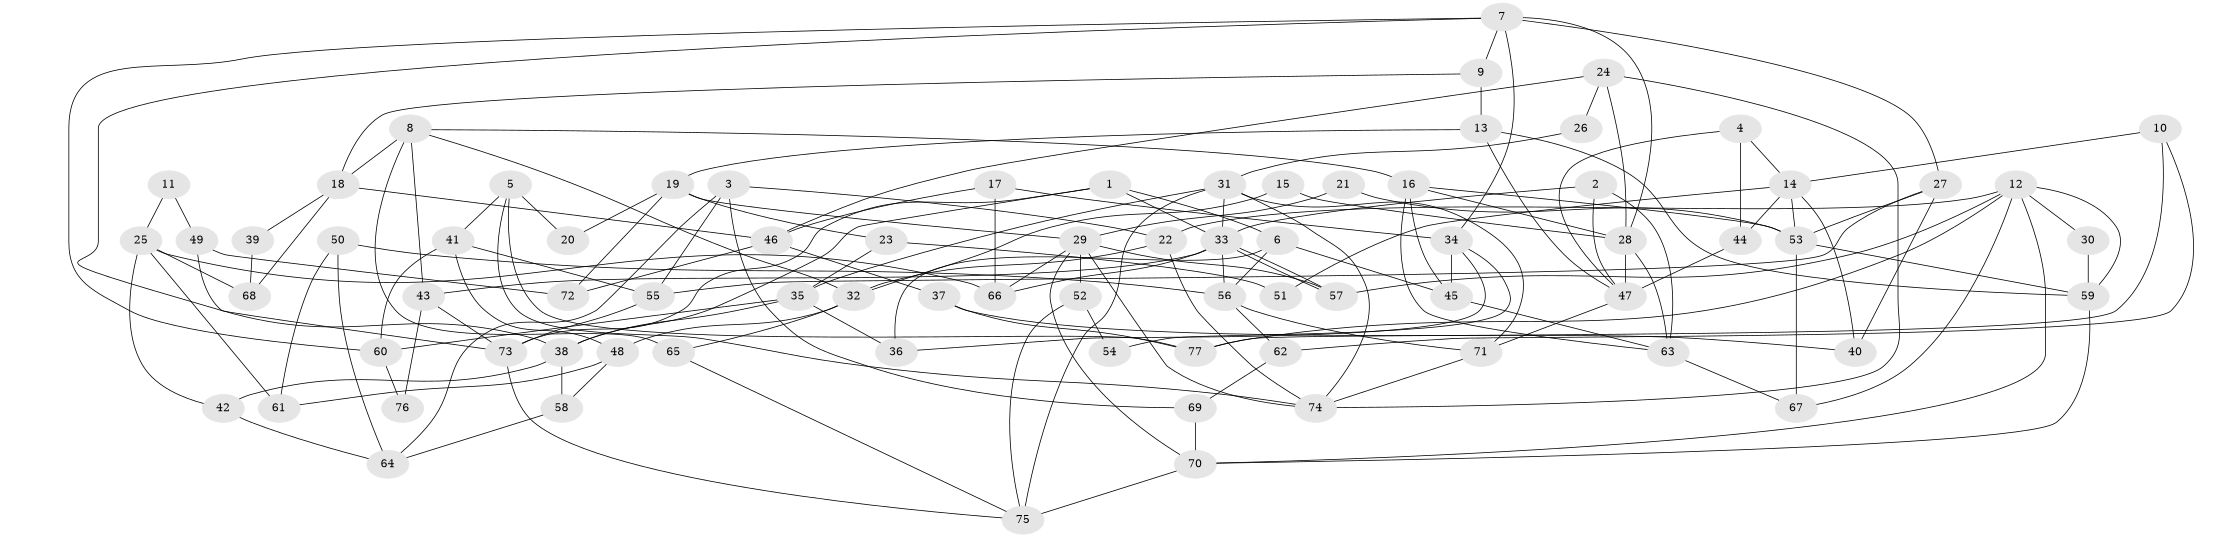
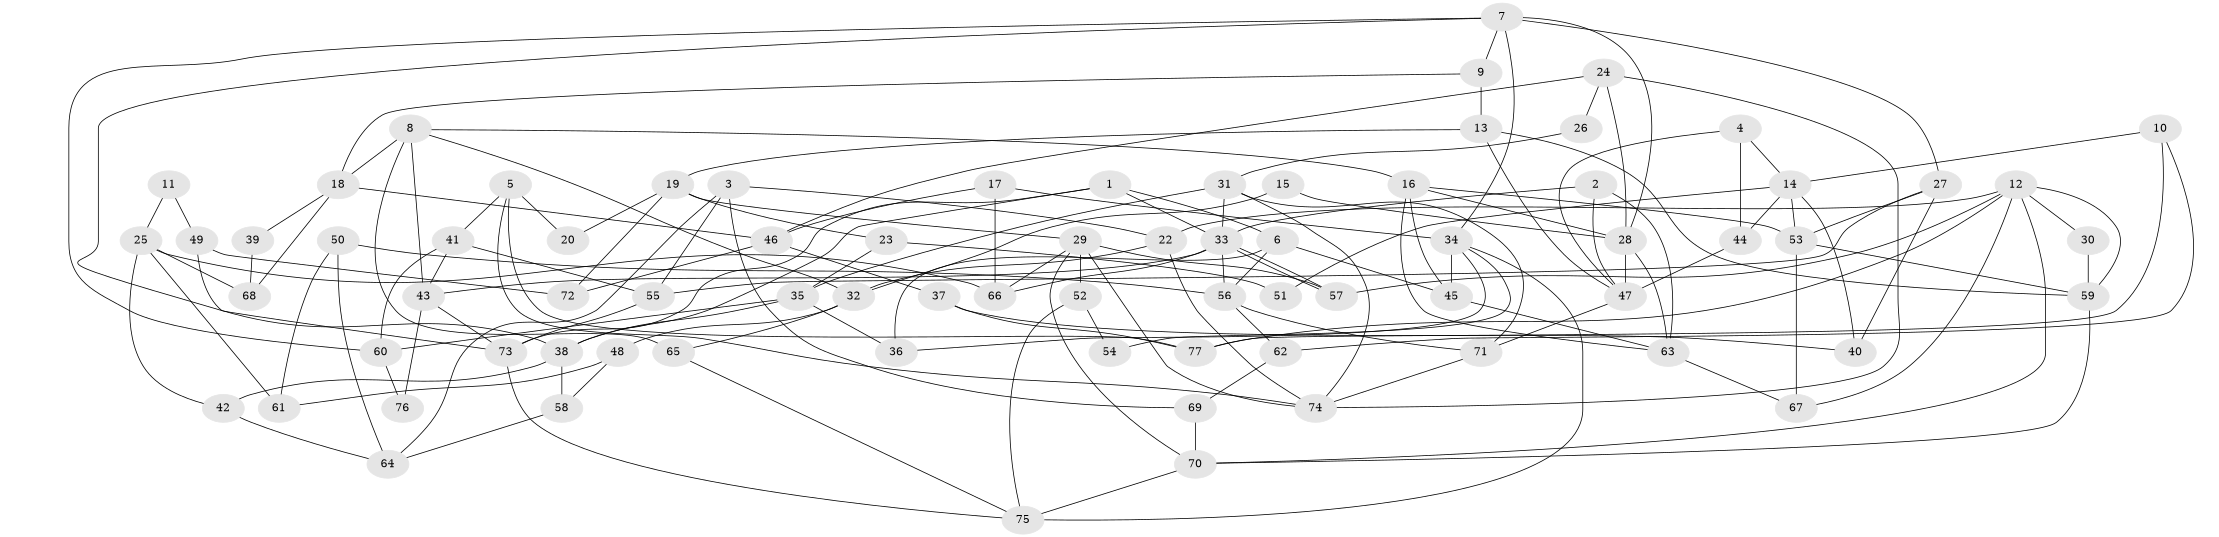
node "21": removed
edge "31" -- "75": now "34" -- "75"
edge "41" -- "48": now "41" -- "43"
